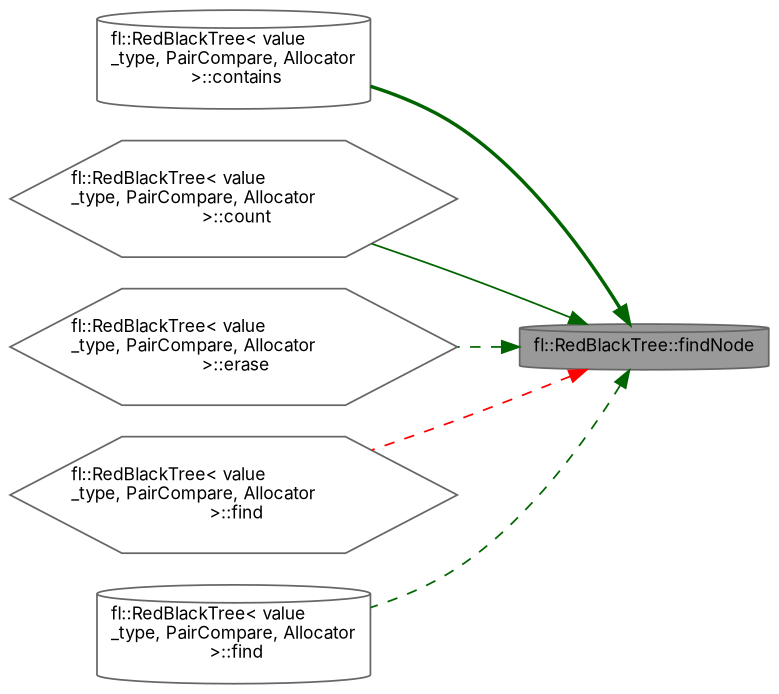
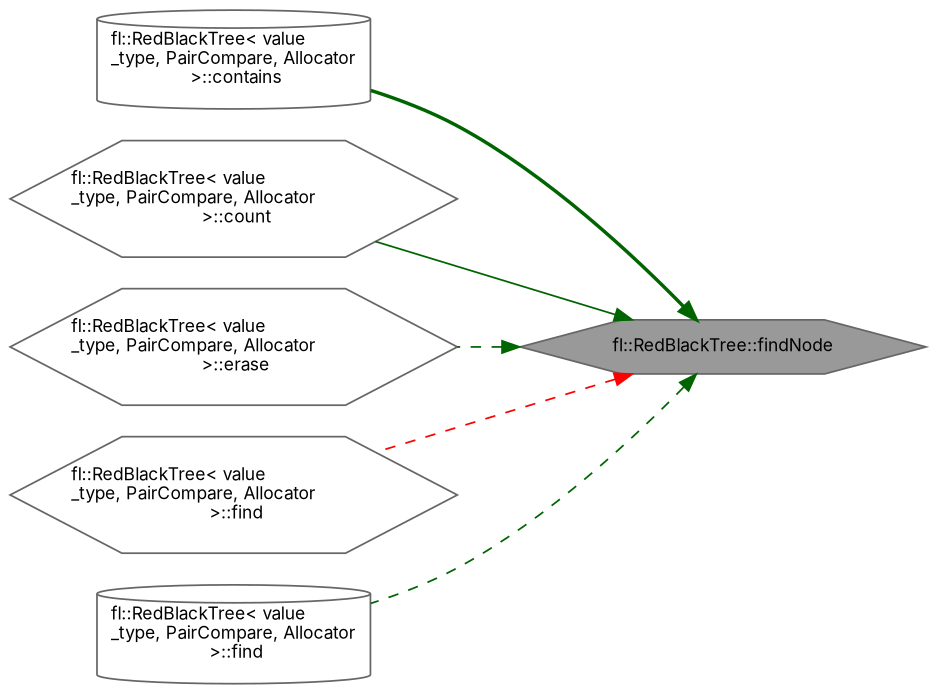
node "fl::RedBlackTree::findNode": shape cylinder -> hexagon
